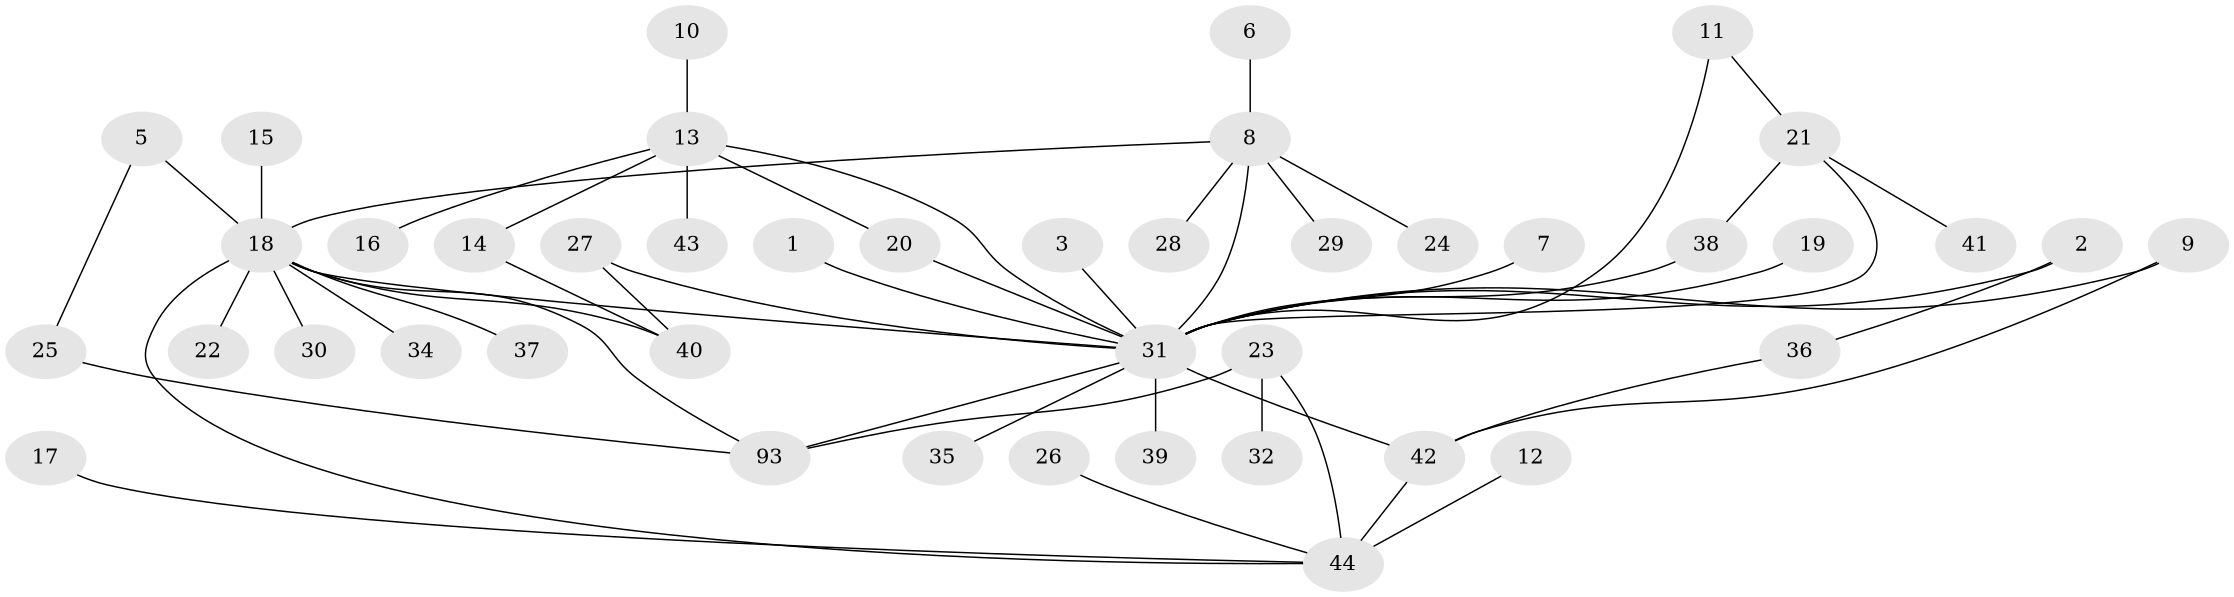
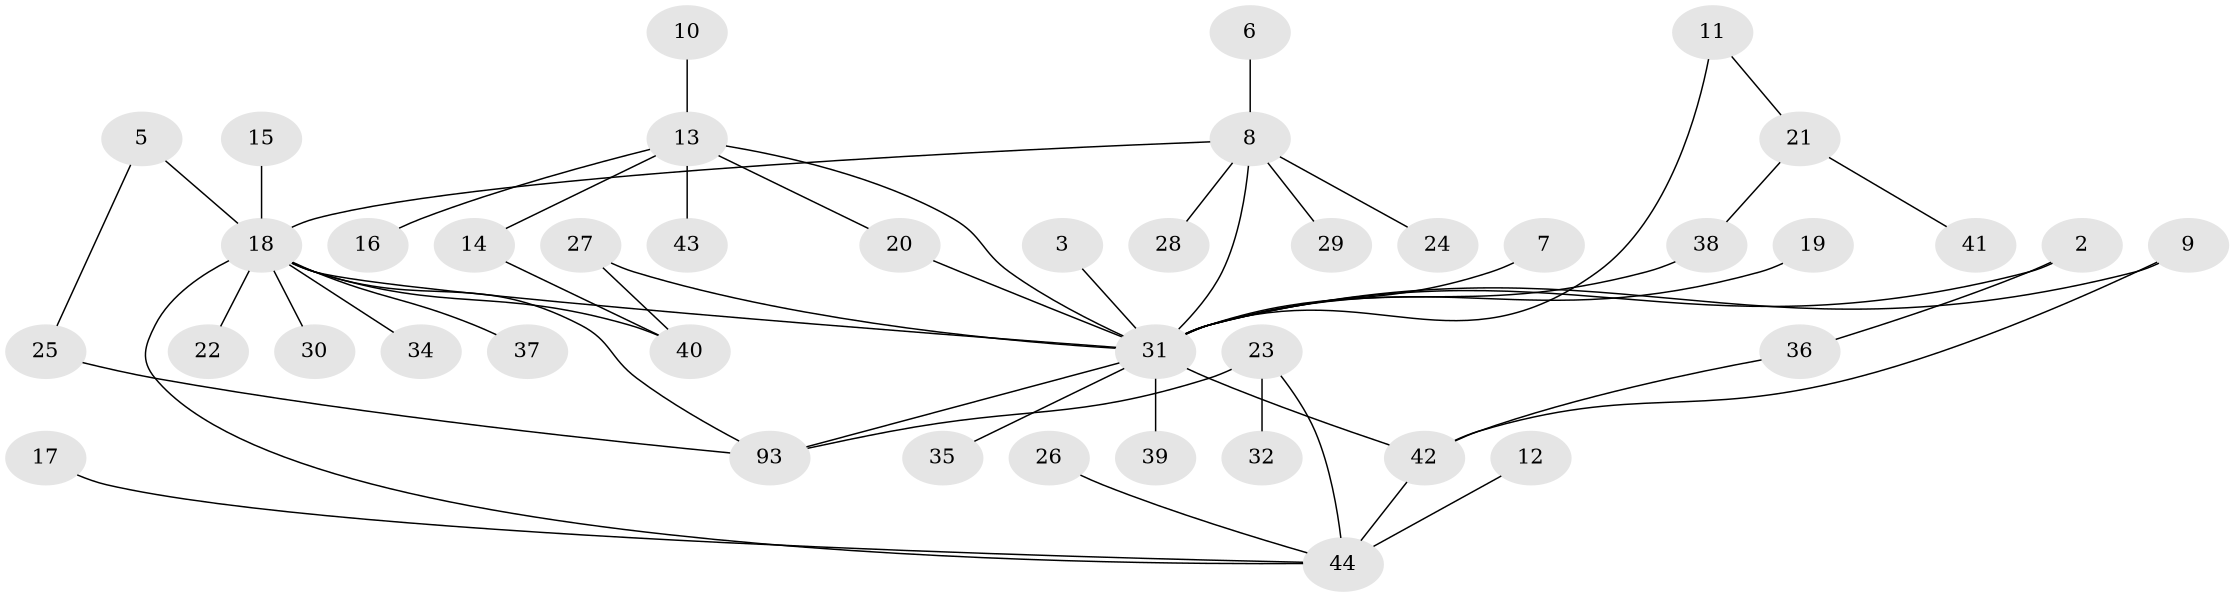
node "1": removed
edge "21" -- "31": removed
